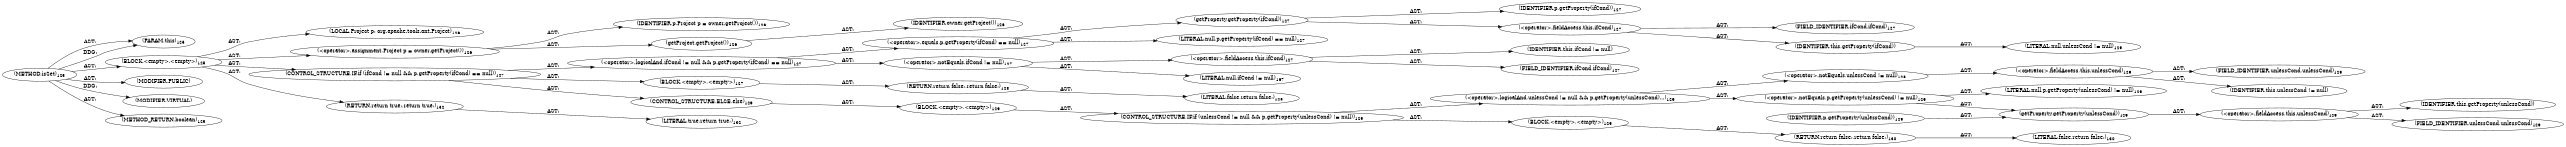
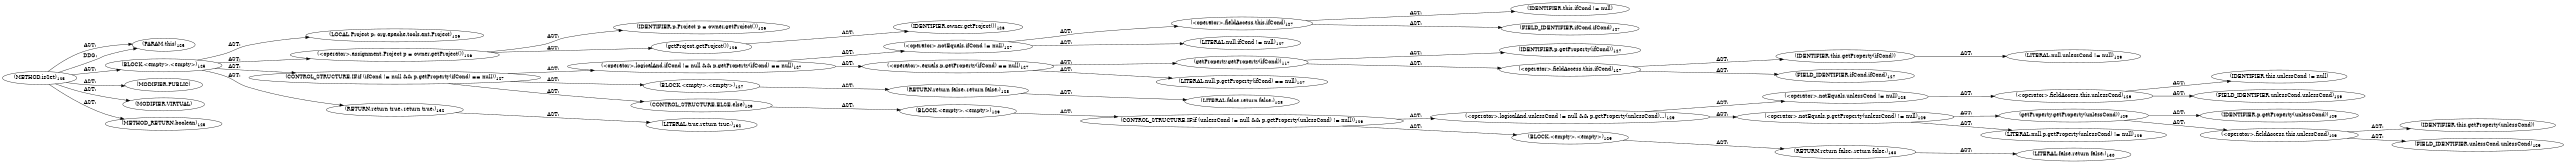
node "(getProperty,getProperty(ifCond))": text "127" -> "117"
node "(LITERAL,null,ifCond != null)": text "167" -> "127"
edge "(METHOD,isSet)" -> "(MODIFIER,VIRTUAL)": label "DDG: " -> "AST: "
edge "(IDENTIFIER,p,getProperty(unlessCond))" -> "(getProperty,getProperty(unlessCond))": reversed
